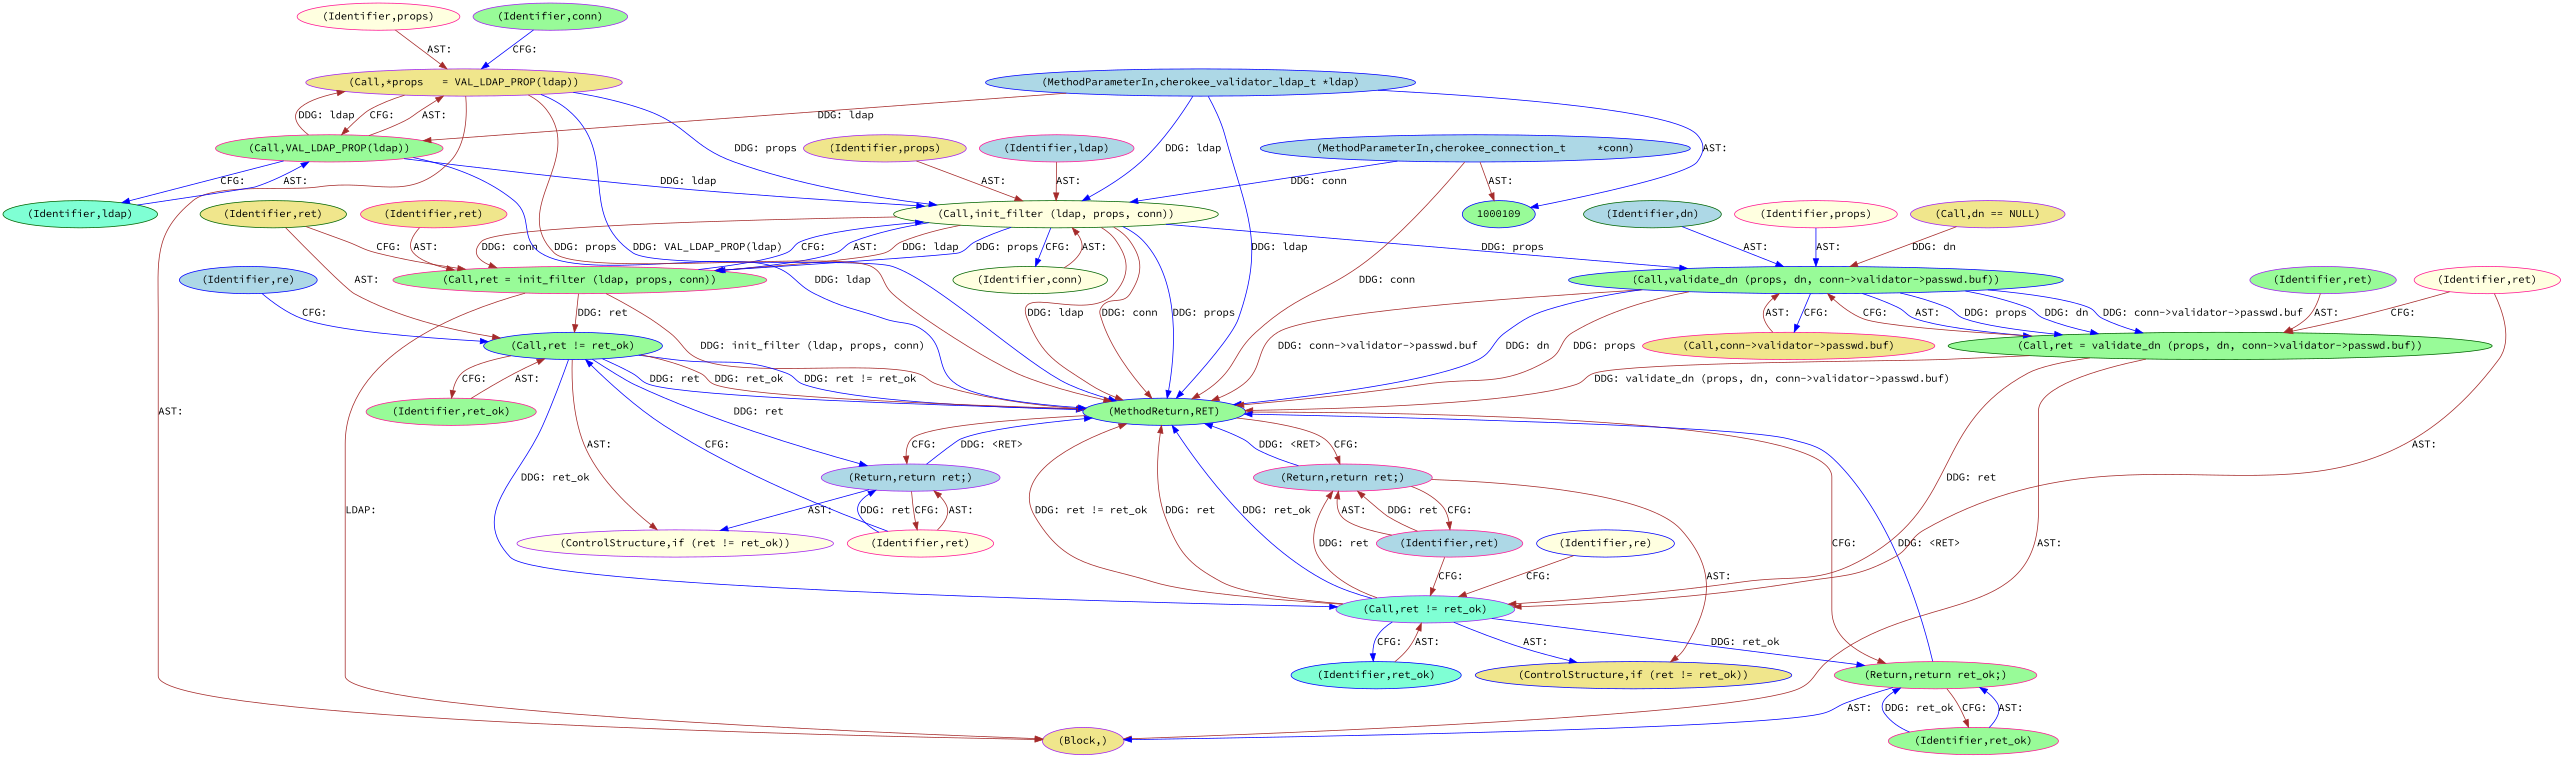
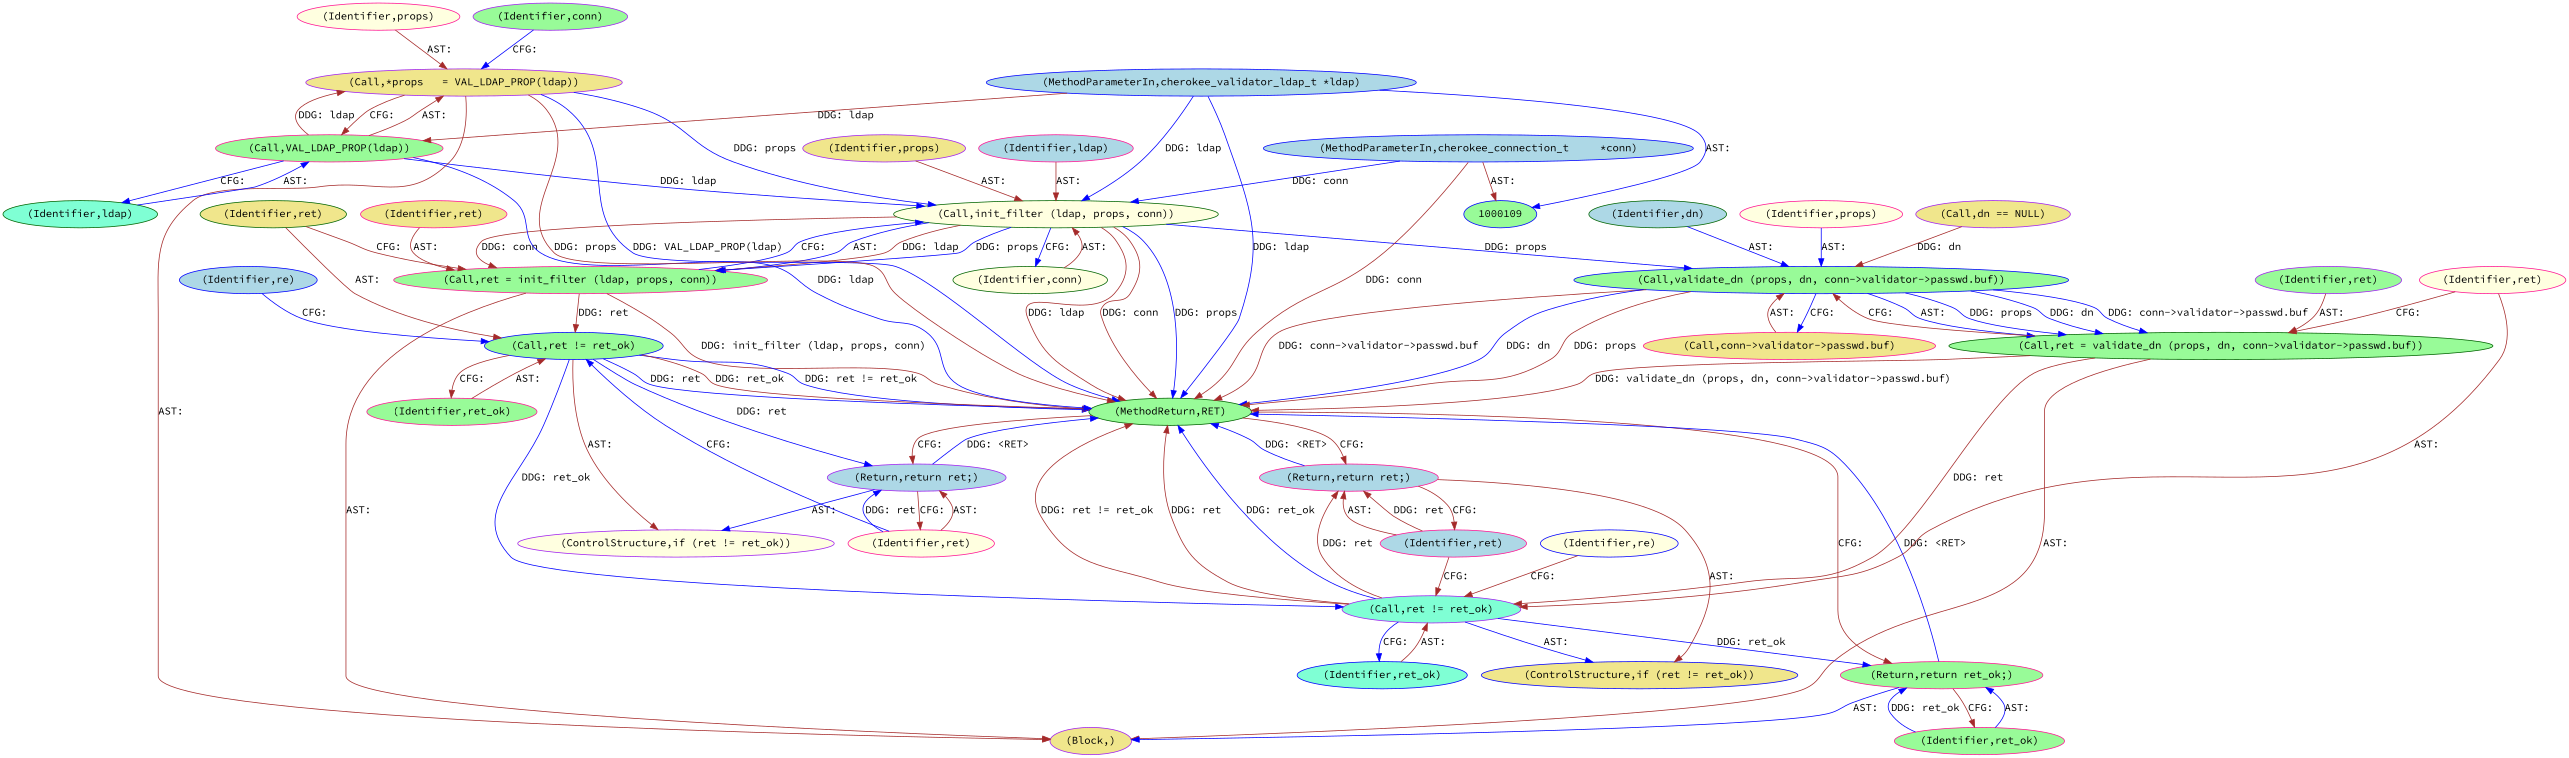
node "(MethodReturn,RET)": color blue -> darkgreen
edge "(Call,ret = init_filter (ldap, props, conn))" -> "(Block,)": label "LDAP: " -> "AST: "
